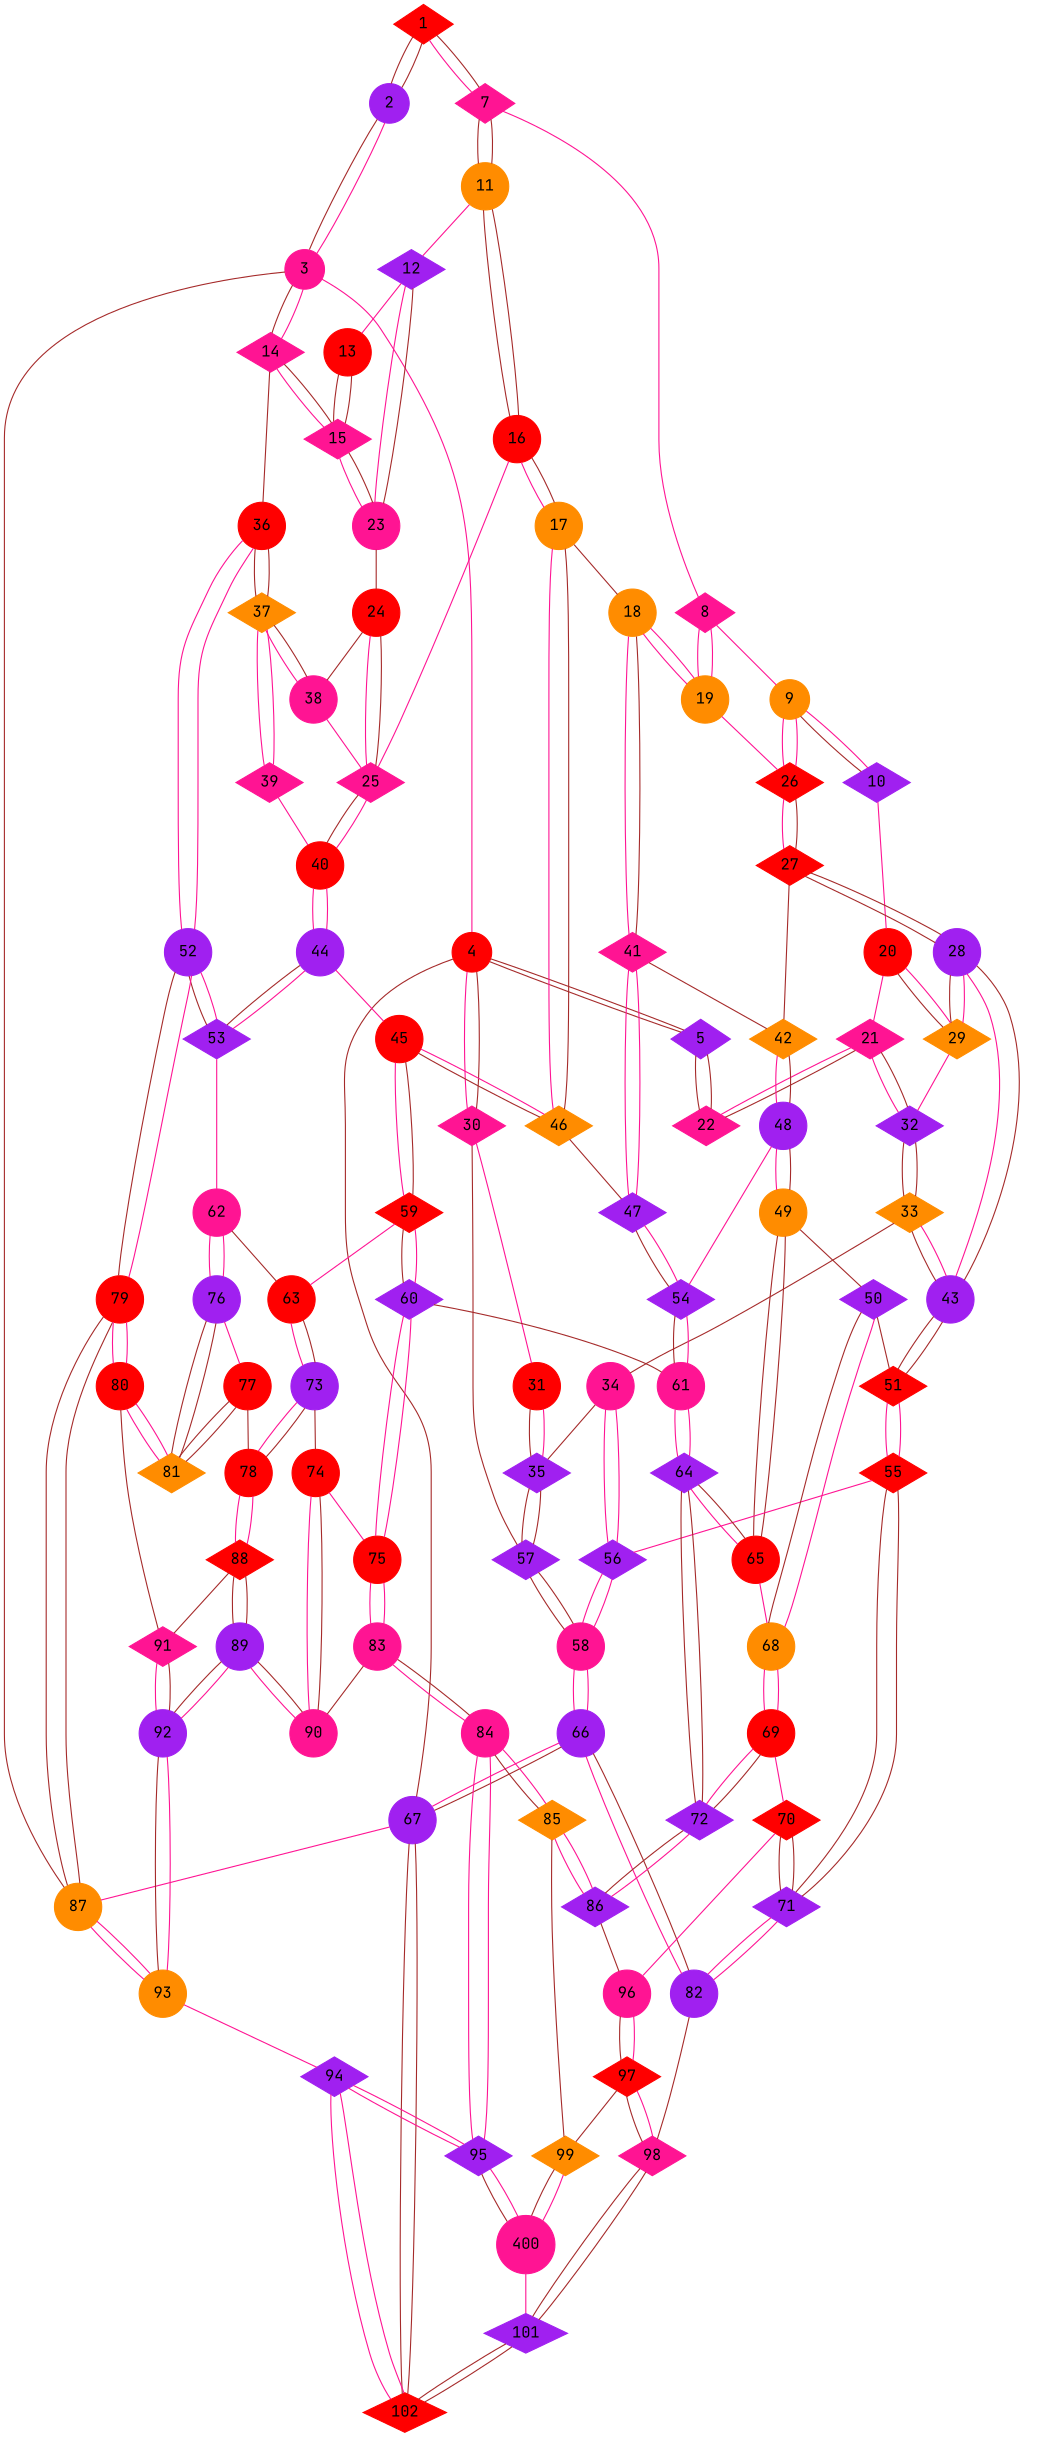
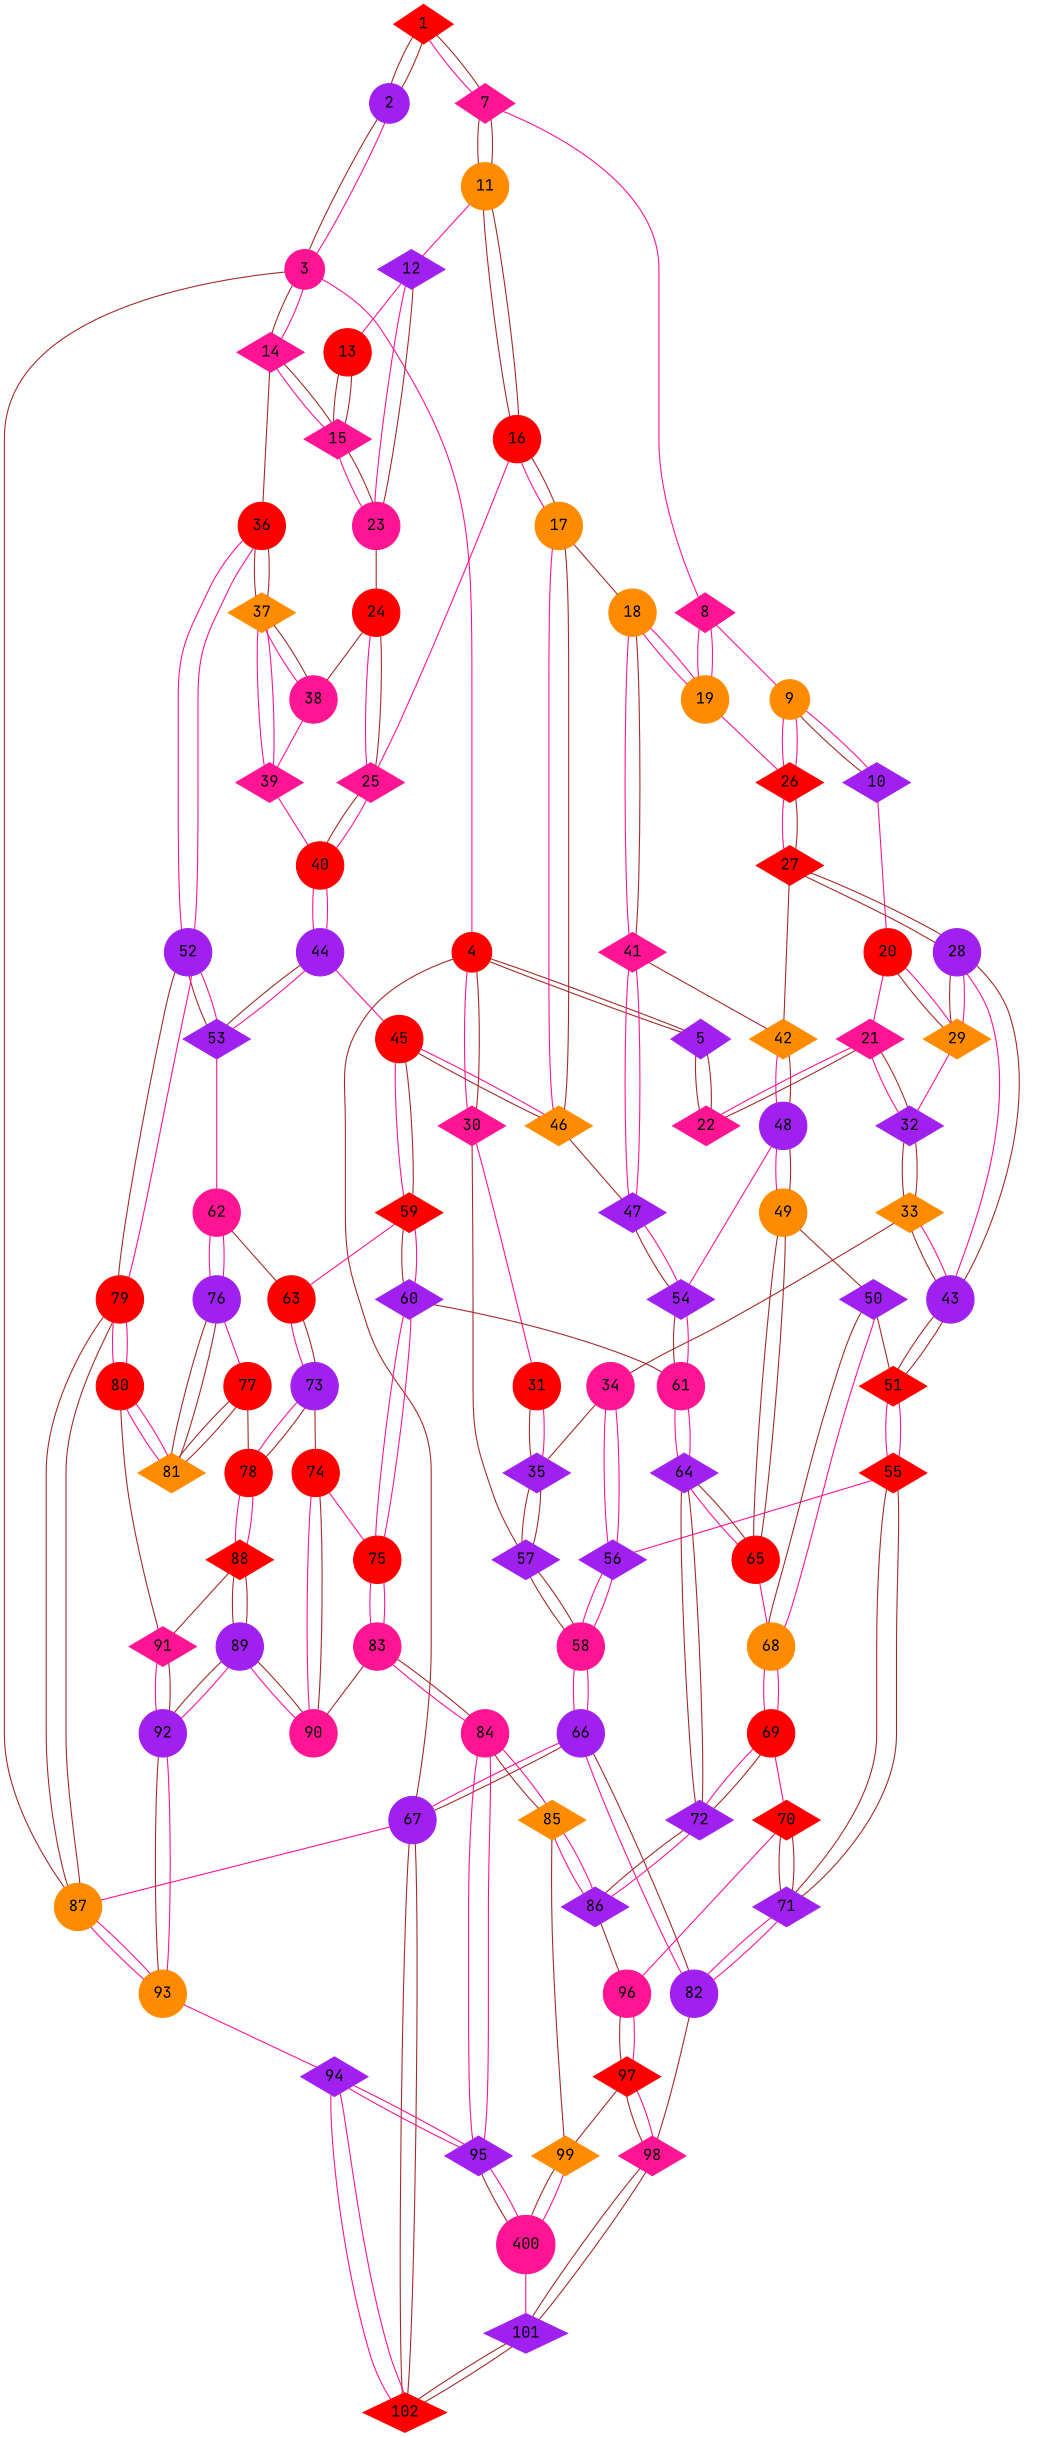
edge "38" -- "25": now "38" -- "39"
